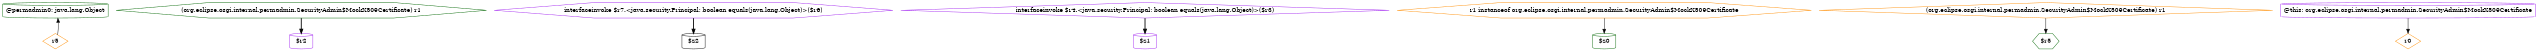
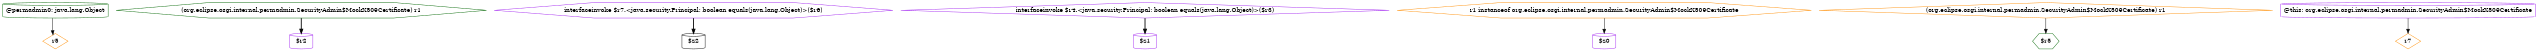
edge "r5" -> "@permadmin0: java.lang.Object": reversed
node "$z0": color darkgreen -> purple
node "r0": label "r0" -> "r7"
